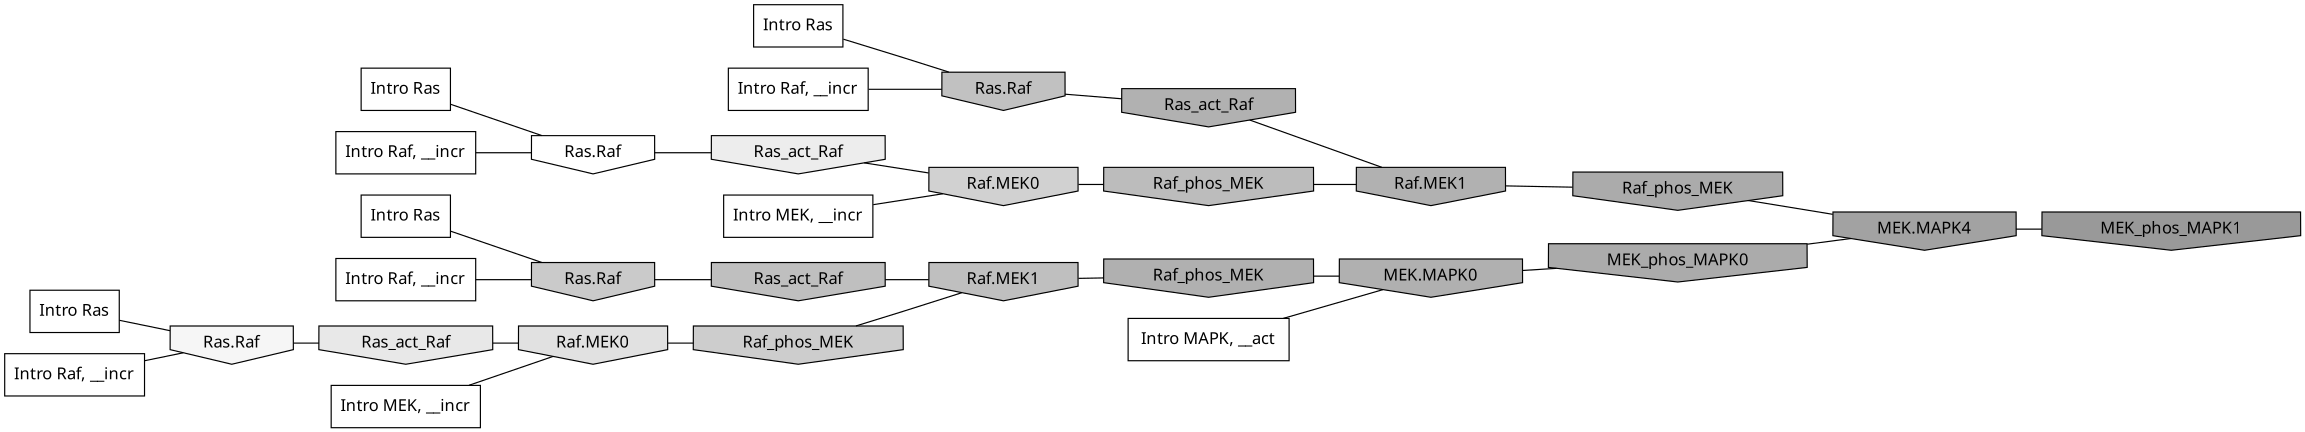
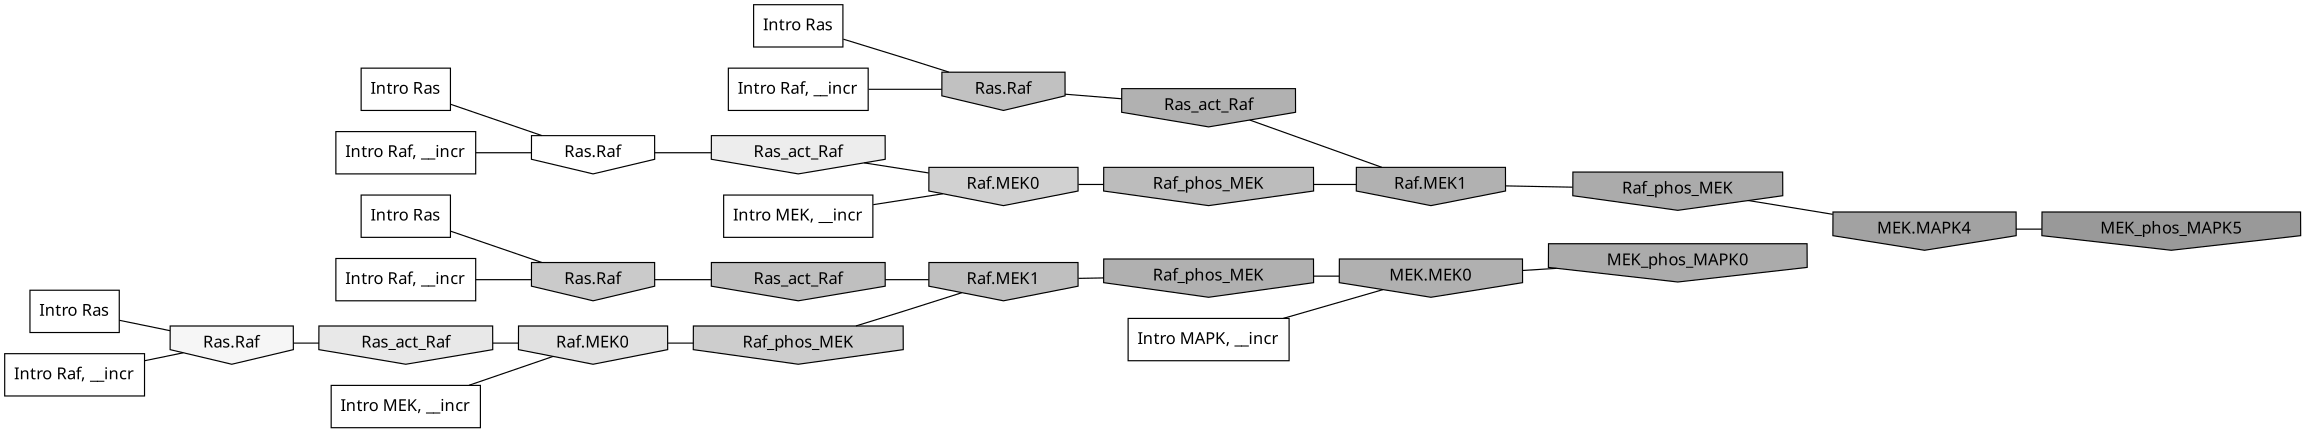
node "MEK_phos_MAPK1": label "MEK_phos_MAPK1" -> "MEK_phos_MAPK5"
edge "MEK.MAPK4" -- "MEK_phos_MAPK0": removed
node "MEK.MAPK0": label "MEK.MAPK0" -> "MEK.MEK0"
node "Intro MAPK, __act": label "Intro MAPK, __act" -> "Intro MAPK, __incr"
